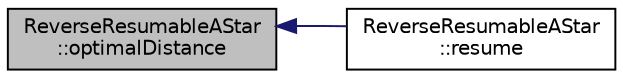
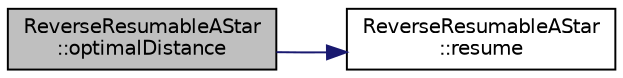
edge "ReverseResumableAStar ::resume" -> "ReverseResumableAStar ::optimalDistance": reversed
